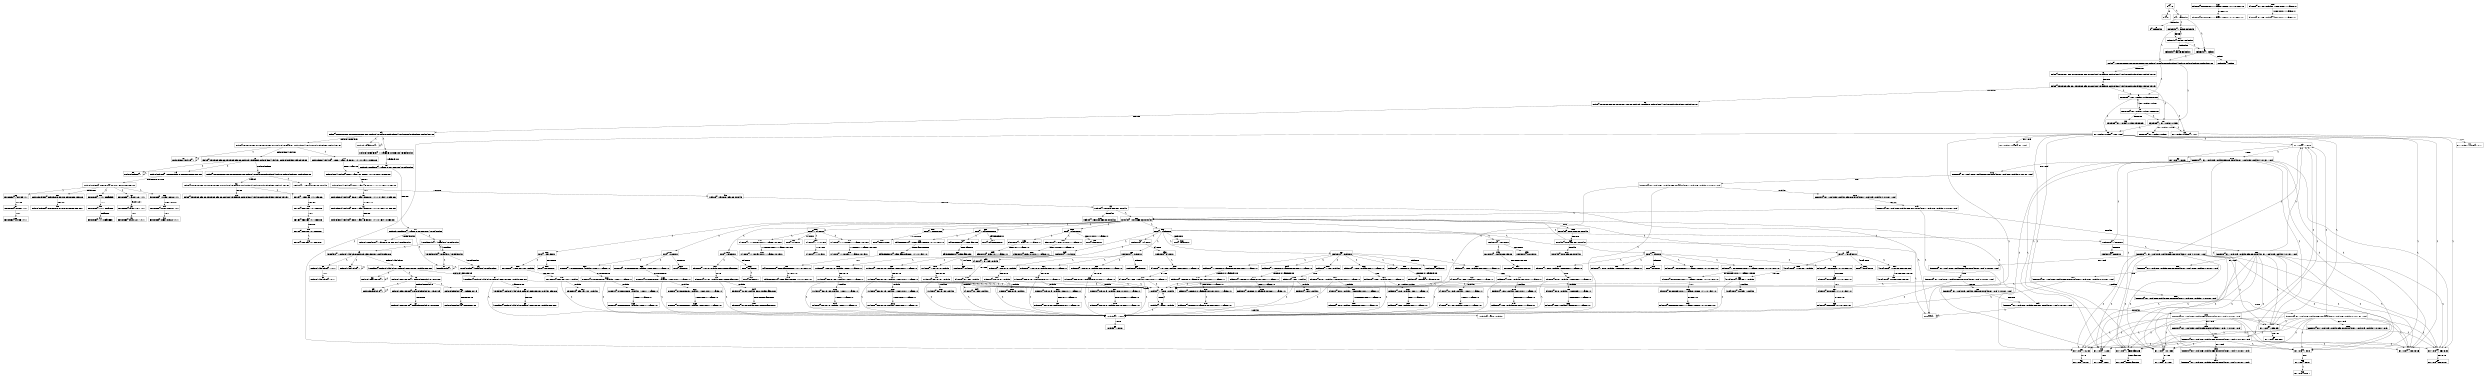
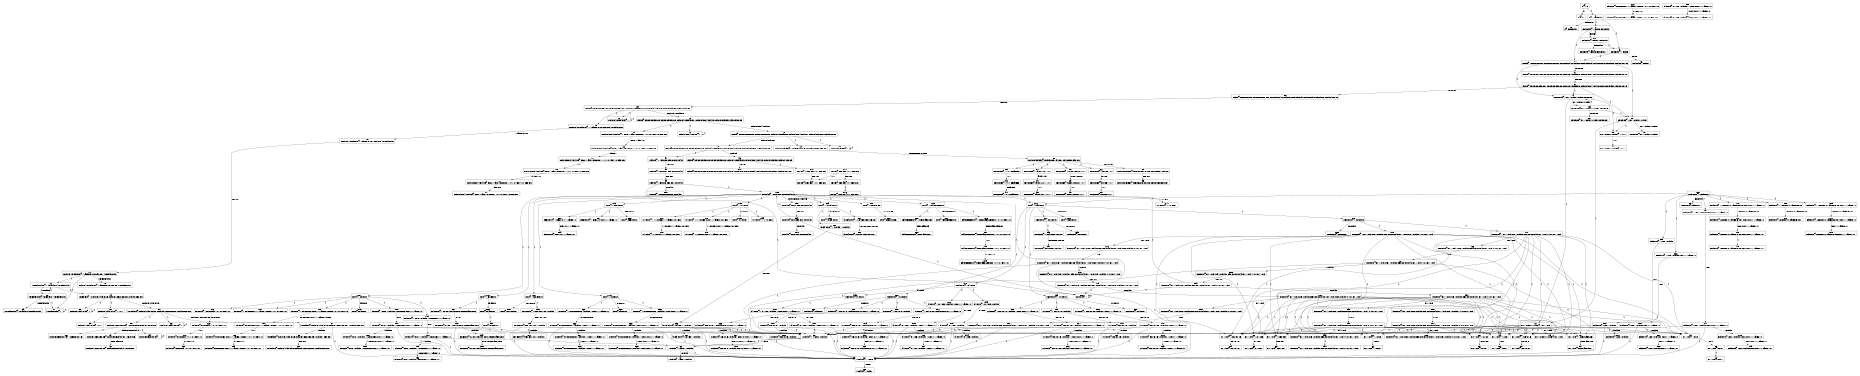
edge "16" -> "175": reversed
edge "273" -> "274": reversed
edge "101" -> "103": label "stmt" -> "optionalCookingTime"
edge "105" -> "255": label "FROM_NTH_MIXING_BOWL" -> "cleanStmt"
edge "139" -> "144": now "92" -> "144"
edge "106" -> "167": reversed
node "258": removed
edge "154" -> "63": now "154" -> "66"
edge "54" -> "62": label "INGREDIENTS" -> "wordList"
edge "229" -> "230": label "wordList" -> "mixStmt"
edge "250" -> "251": label "anyWordOrNumber" -> "wordList"
edge "187" -> "188": label "serves" -> "wordList"
edge "182" -> "183": removed, label "wordList"
edge "57" -> "61": label "MEASURE" -> "REFRIGERATE"
node "200": added
node "60": removed
edge "150" -> "151": added, label "STIR"
edge "17" -> "192": reversed
node "29": added
edge "23" -> "27": label "TAKE" -> "MEASURE"
